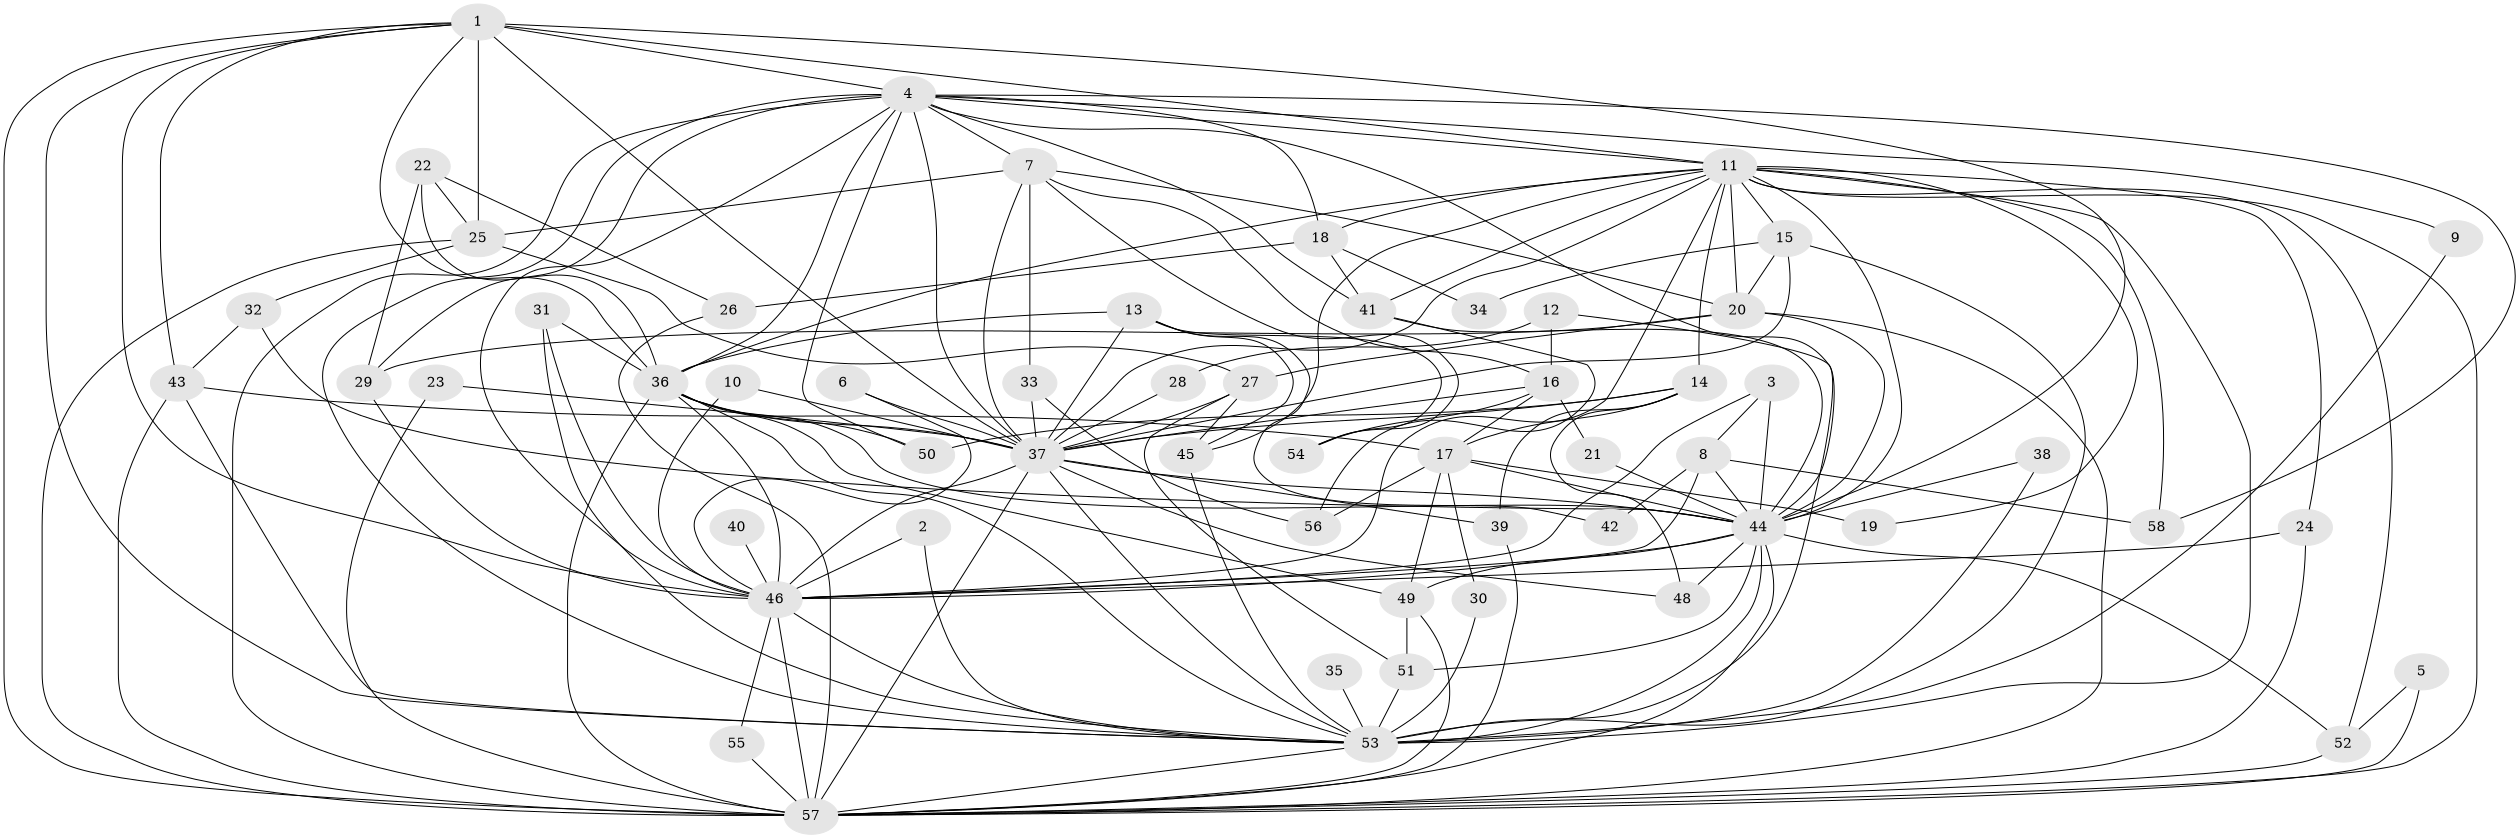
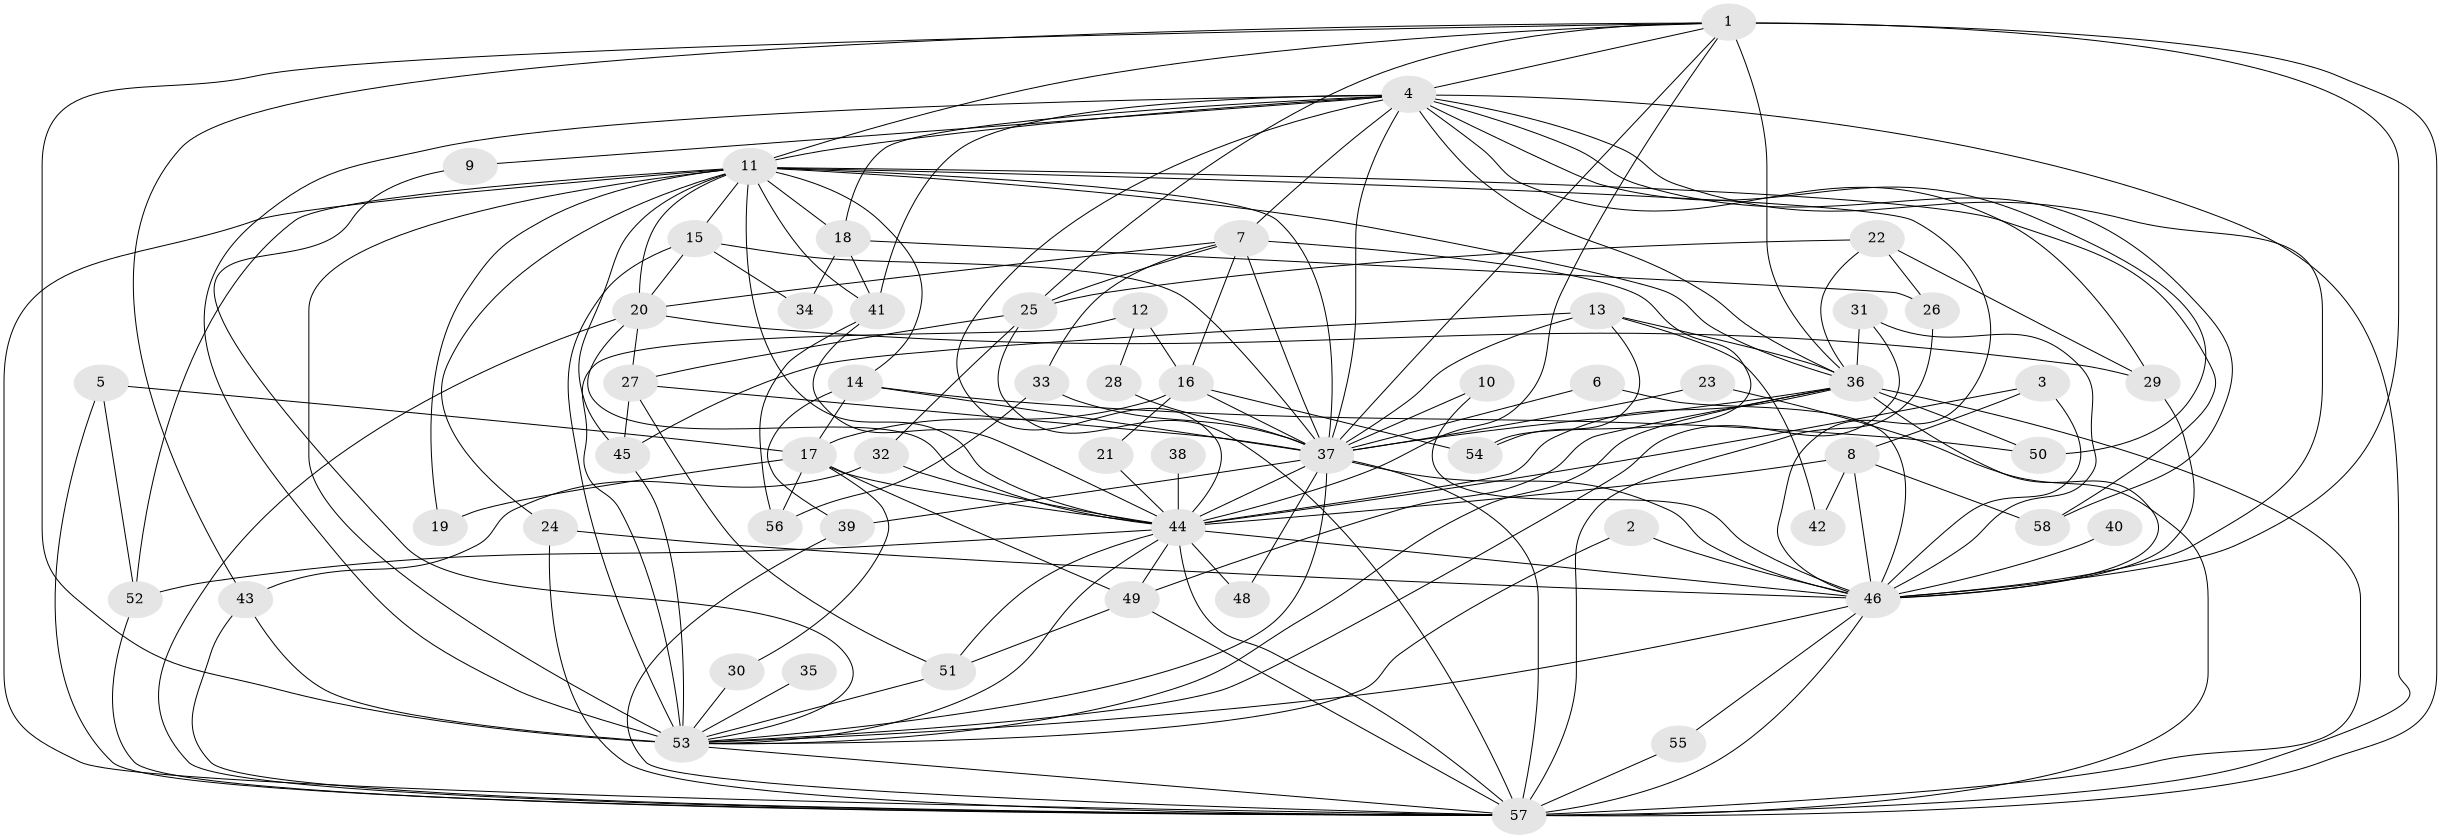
edge "43" -- "17": now "5" -- "17"
edge "14" -- "48": removed
edge "38" -- "53": removed
